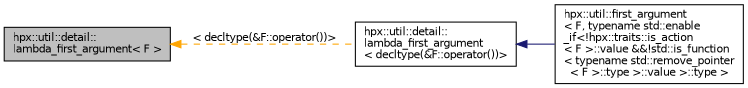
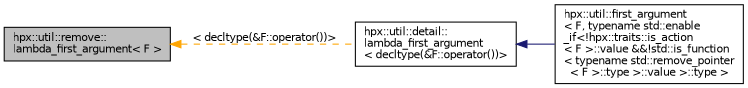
node "hpx::util::detail:: lambda_first_argument< F >": label "hpx::util::detail:: lambda_first_argument< F >" -> "hpx::util::remove:: lambda_first_argument< F >"
